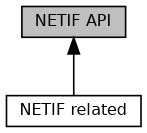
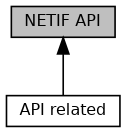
node "NETIF related": label "NETIF related" -> "API related"
